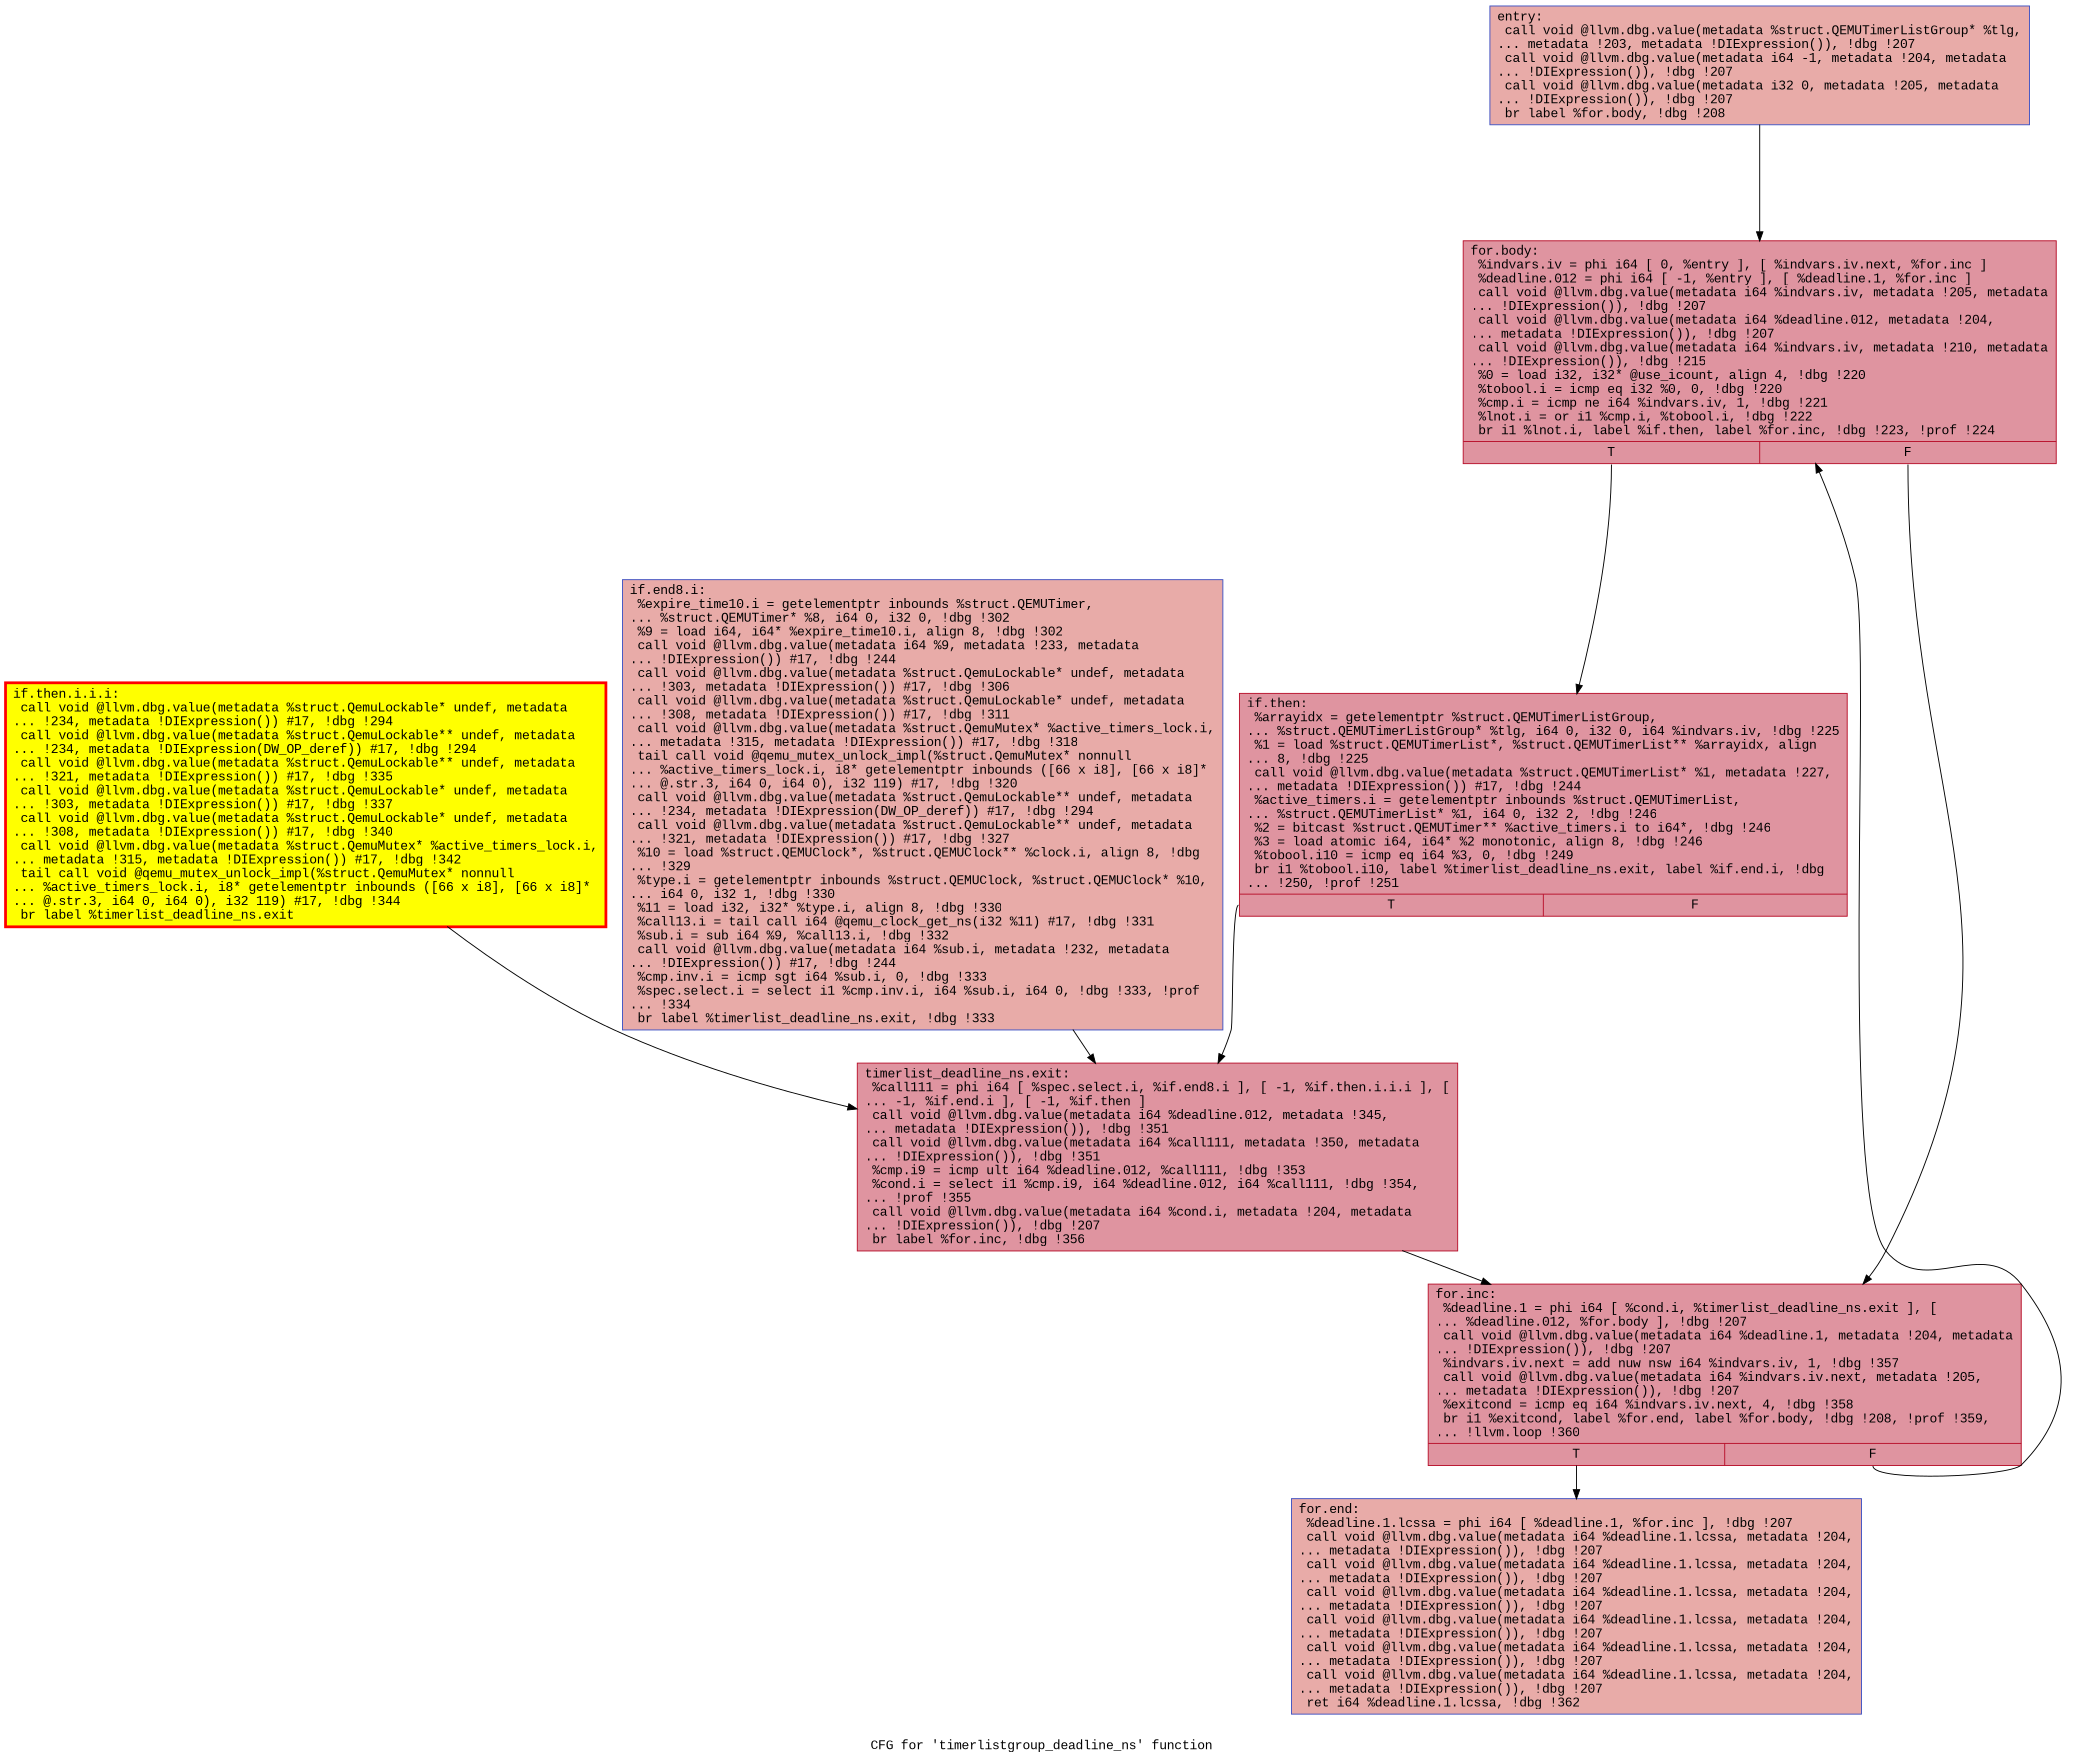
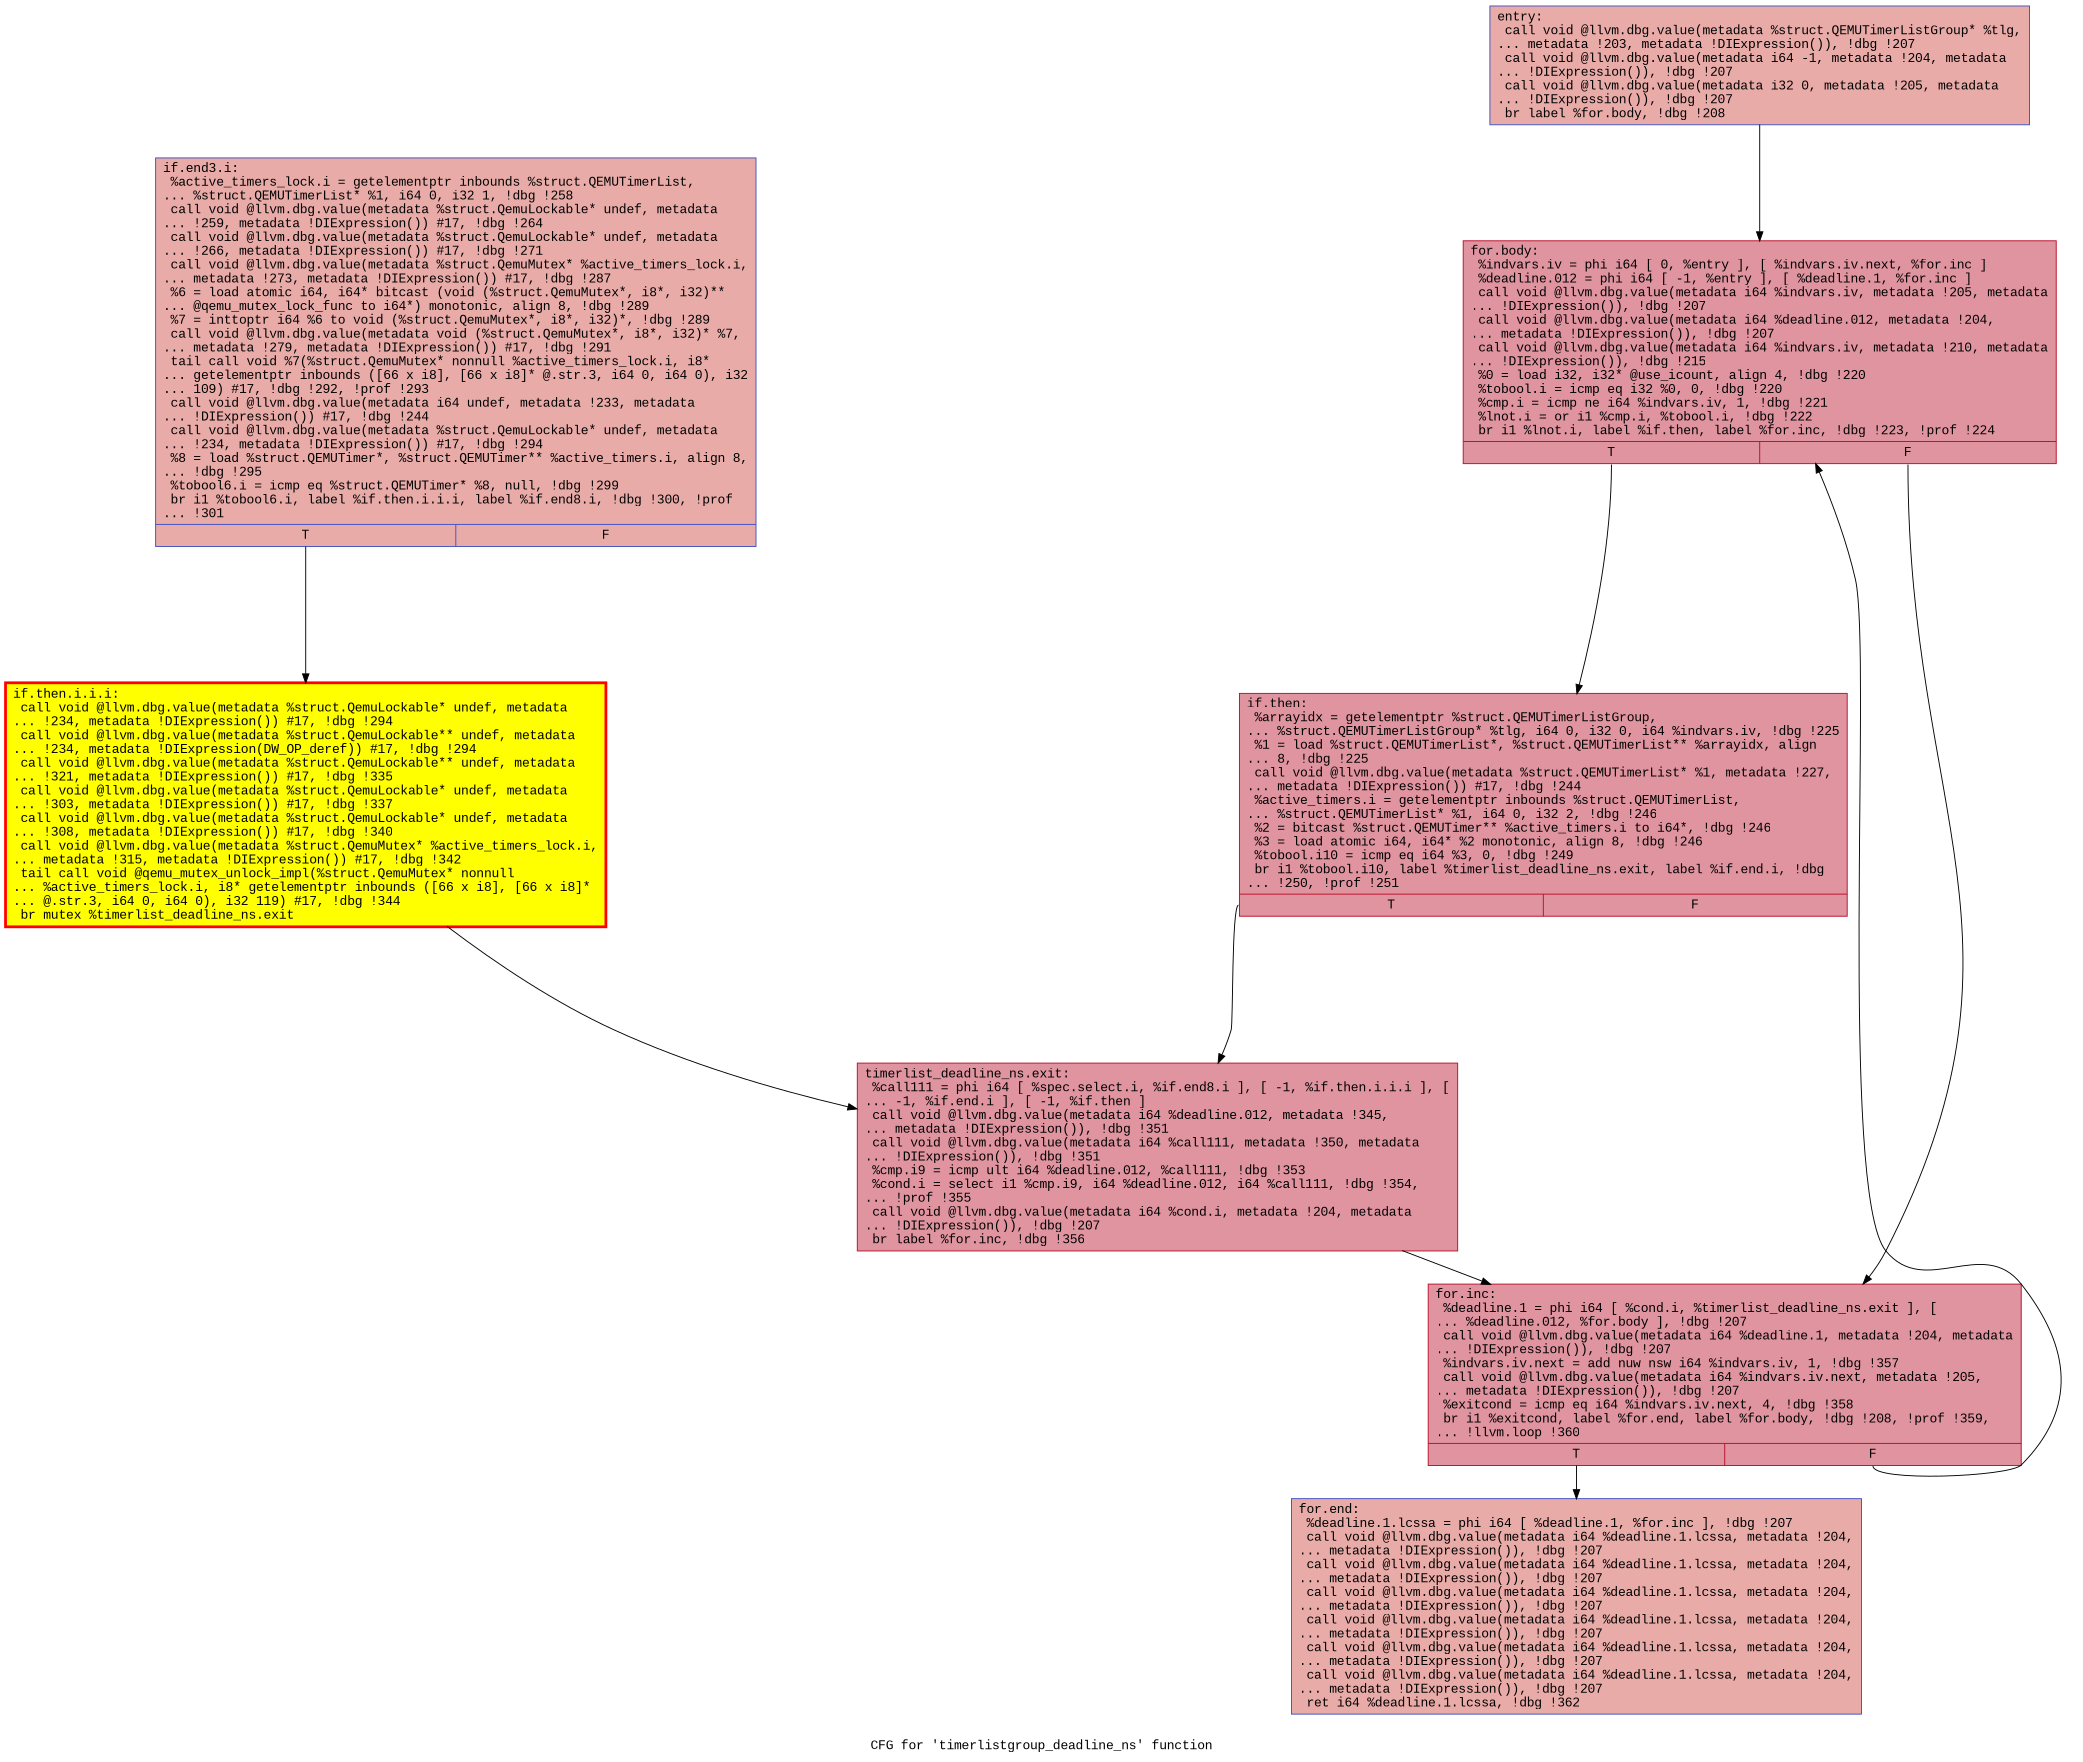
node "if.end3.i:": added
node "if.end8.i:": removed
node "if.then.i.i.i:": text "br label %timerlist_deadline_ns.exit" -> "br mutex %timerlist_deadline_ns.exit"
